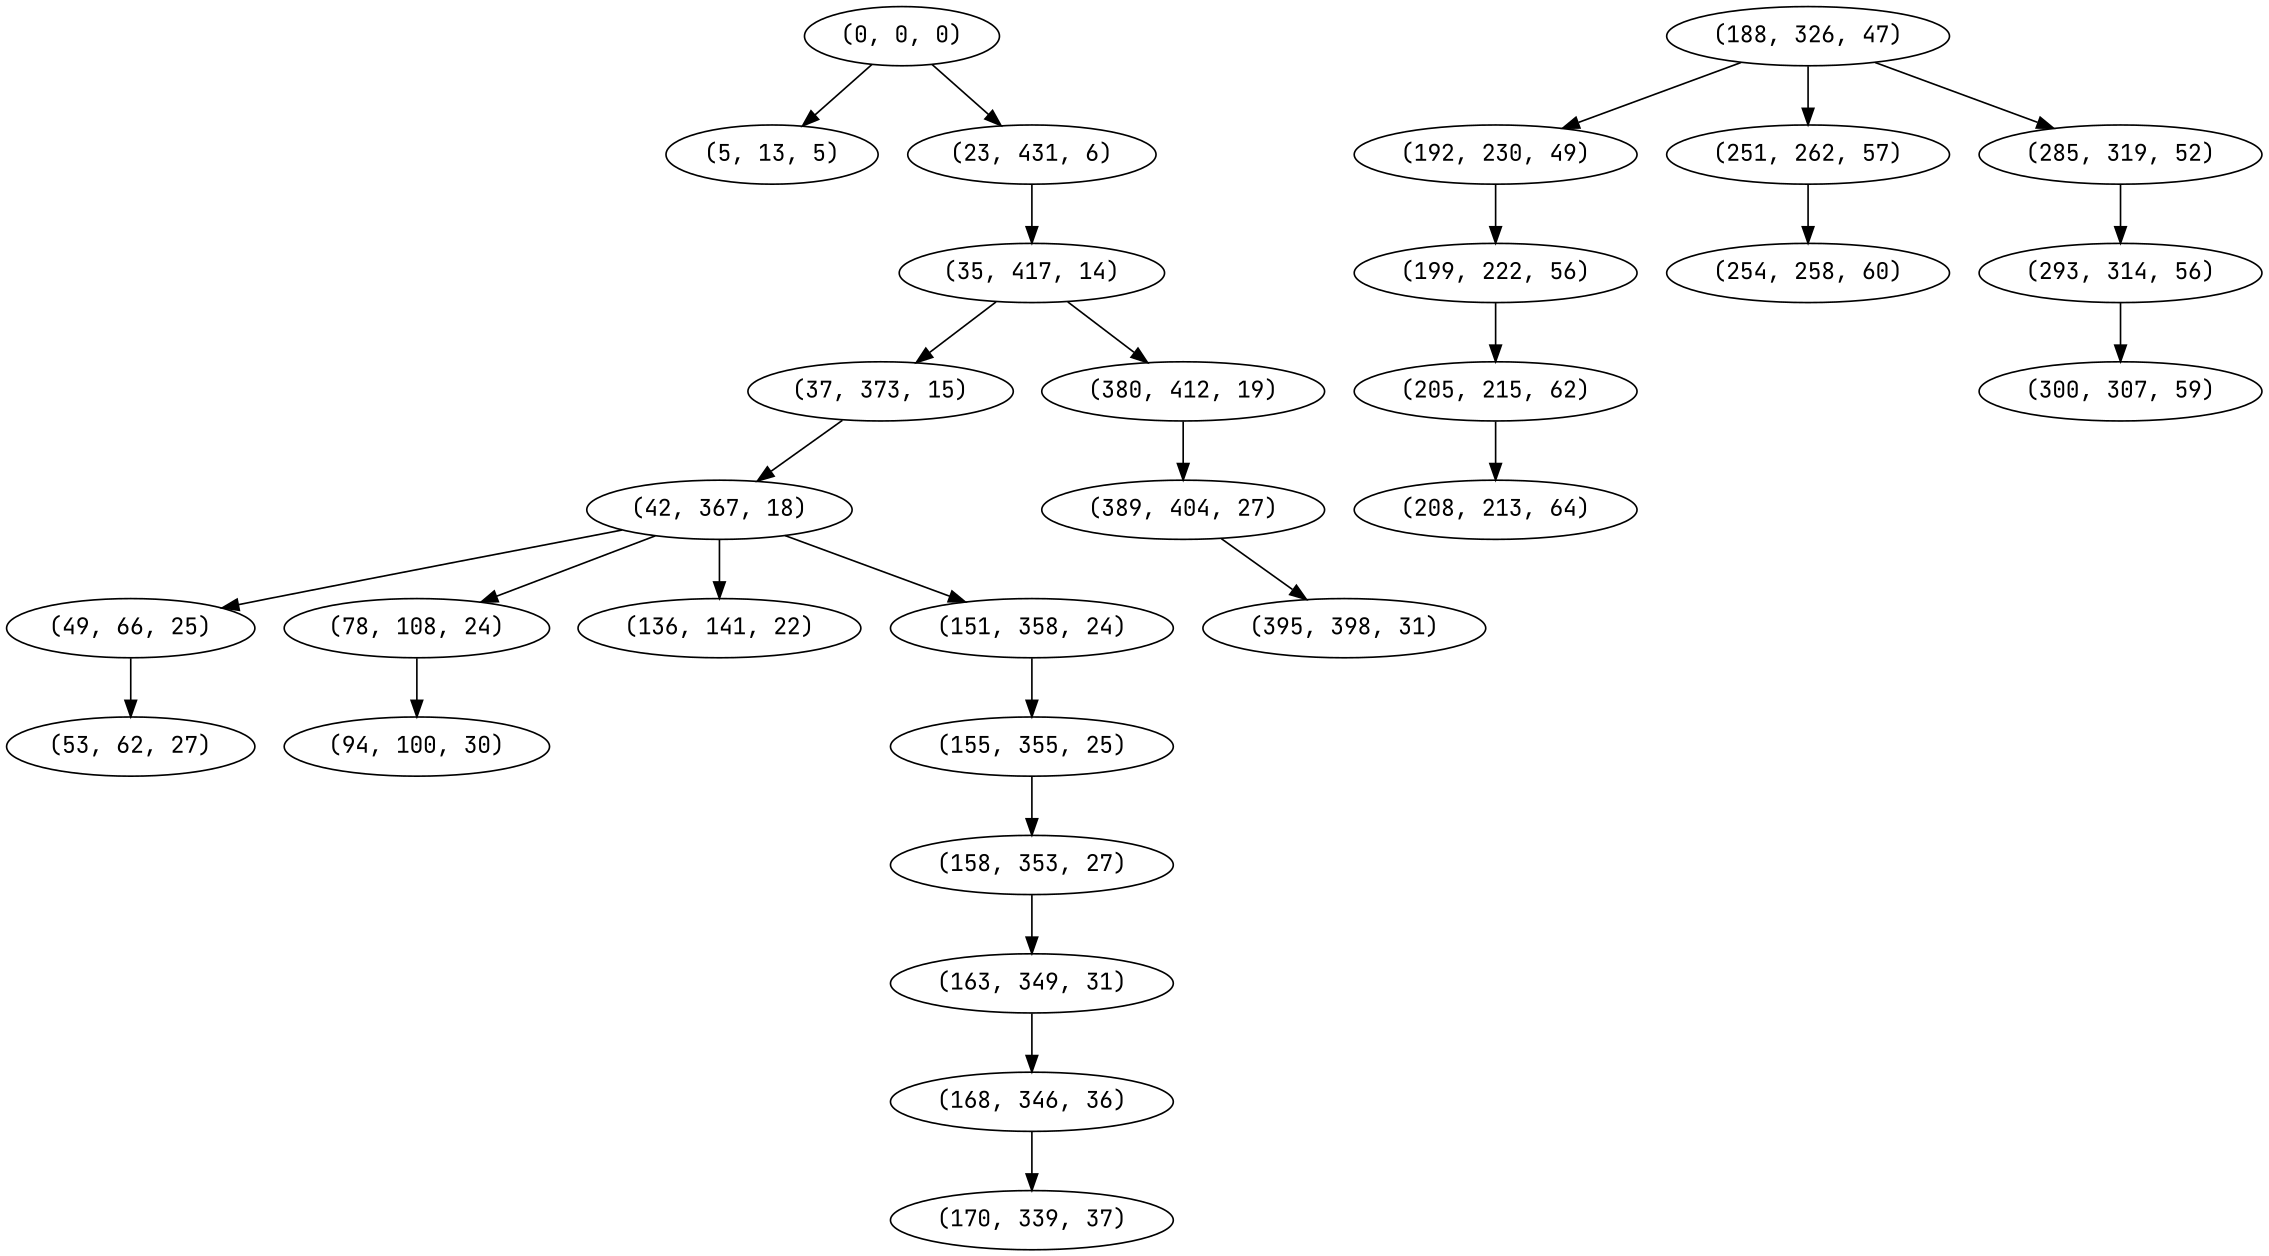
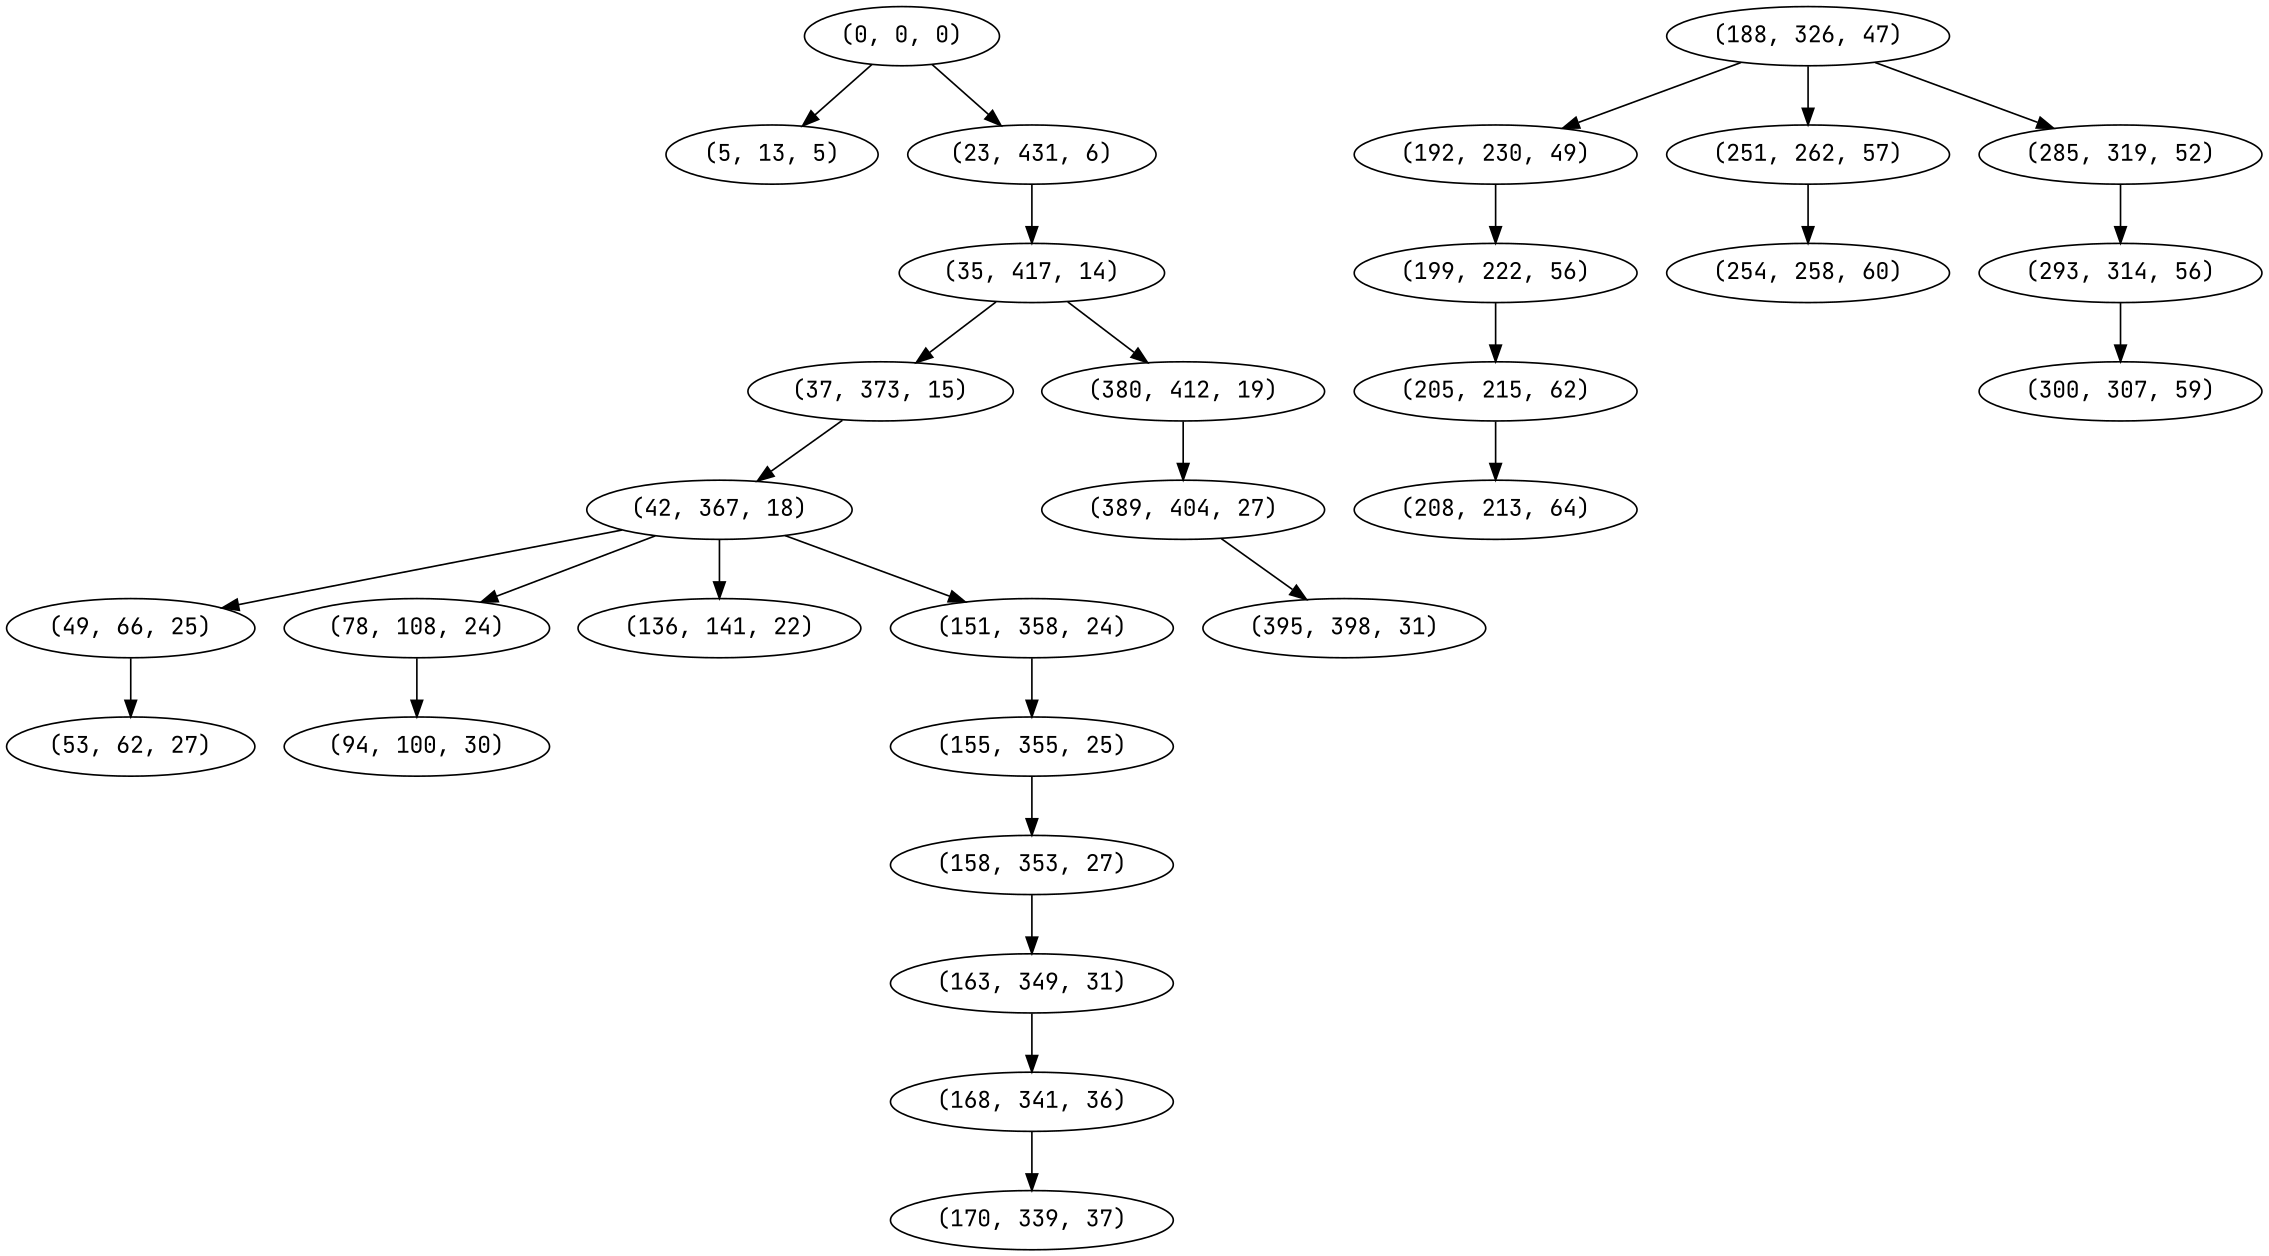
node "(168, 346, 36)": label "(168, 346, 36)" -> "(168, 341, 36)"
